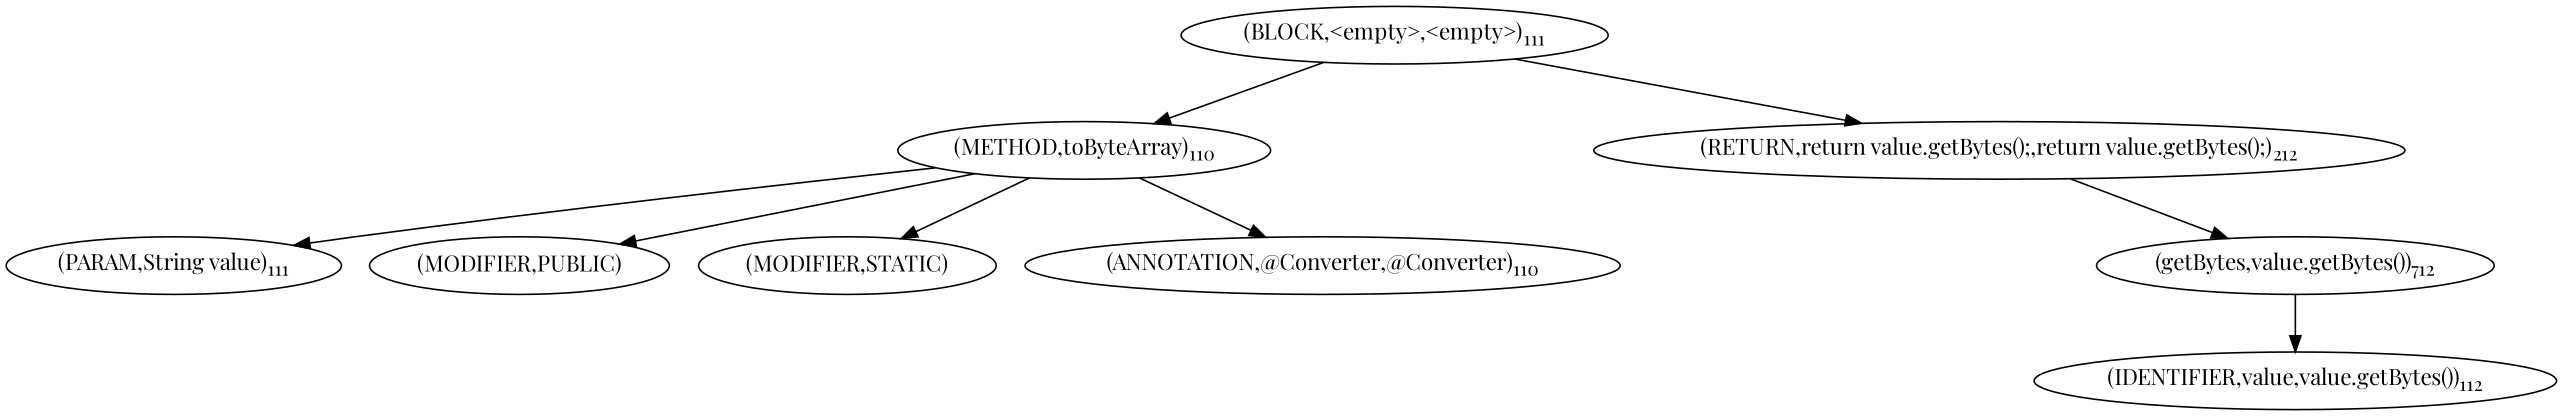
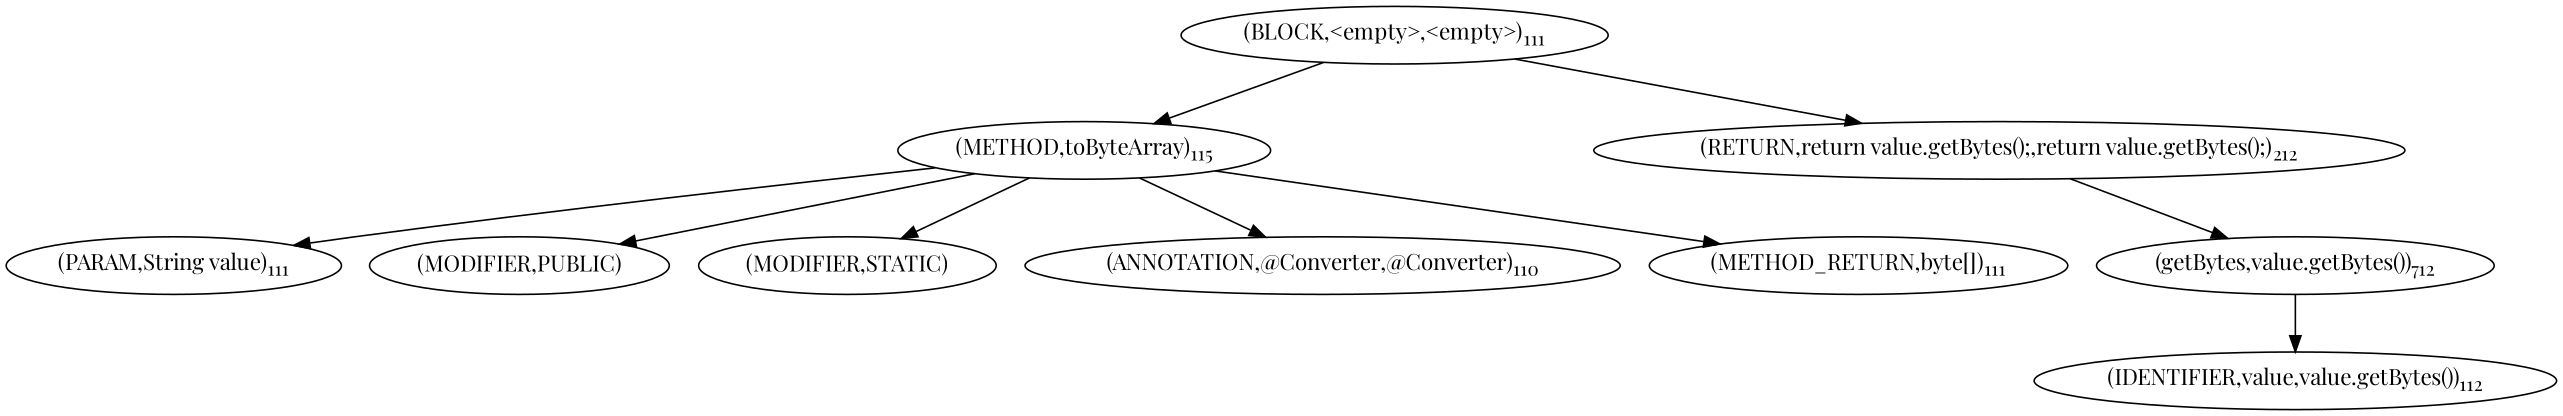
node "(METHOD,toByteArray)": text "110" -> "115"
node "(METHOD_RETURN,byte[])": added
